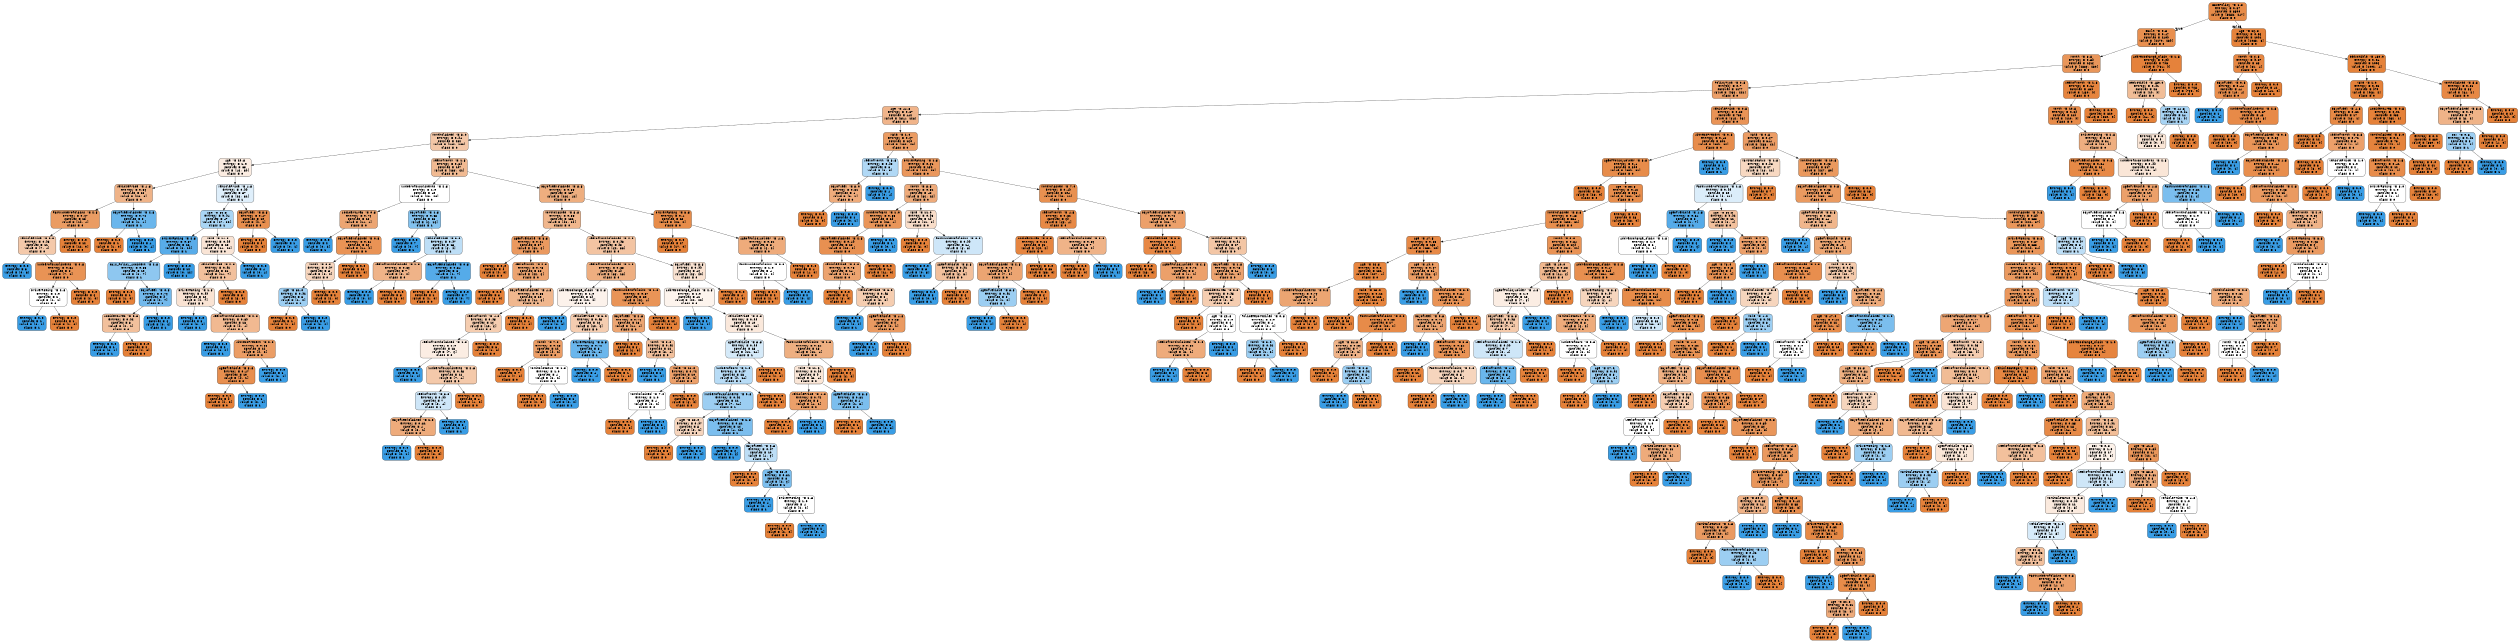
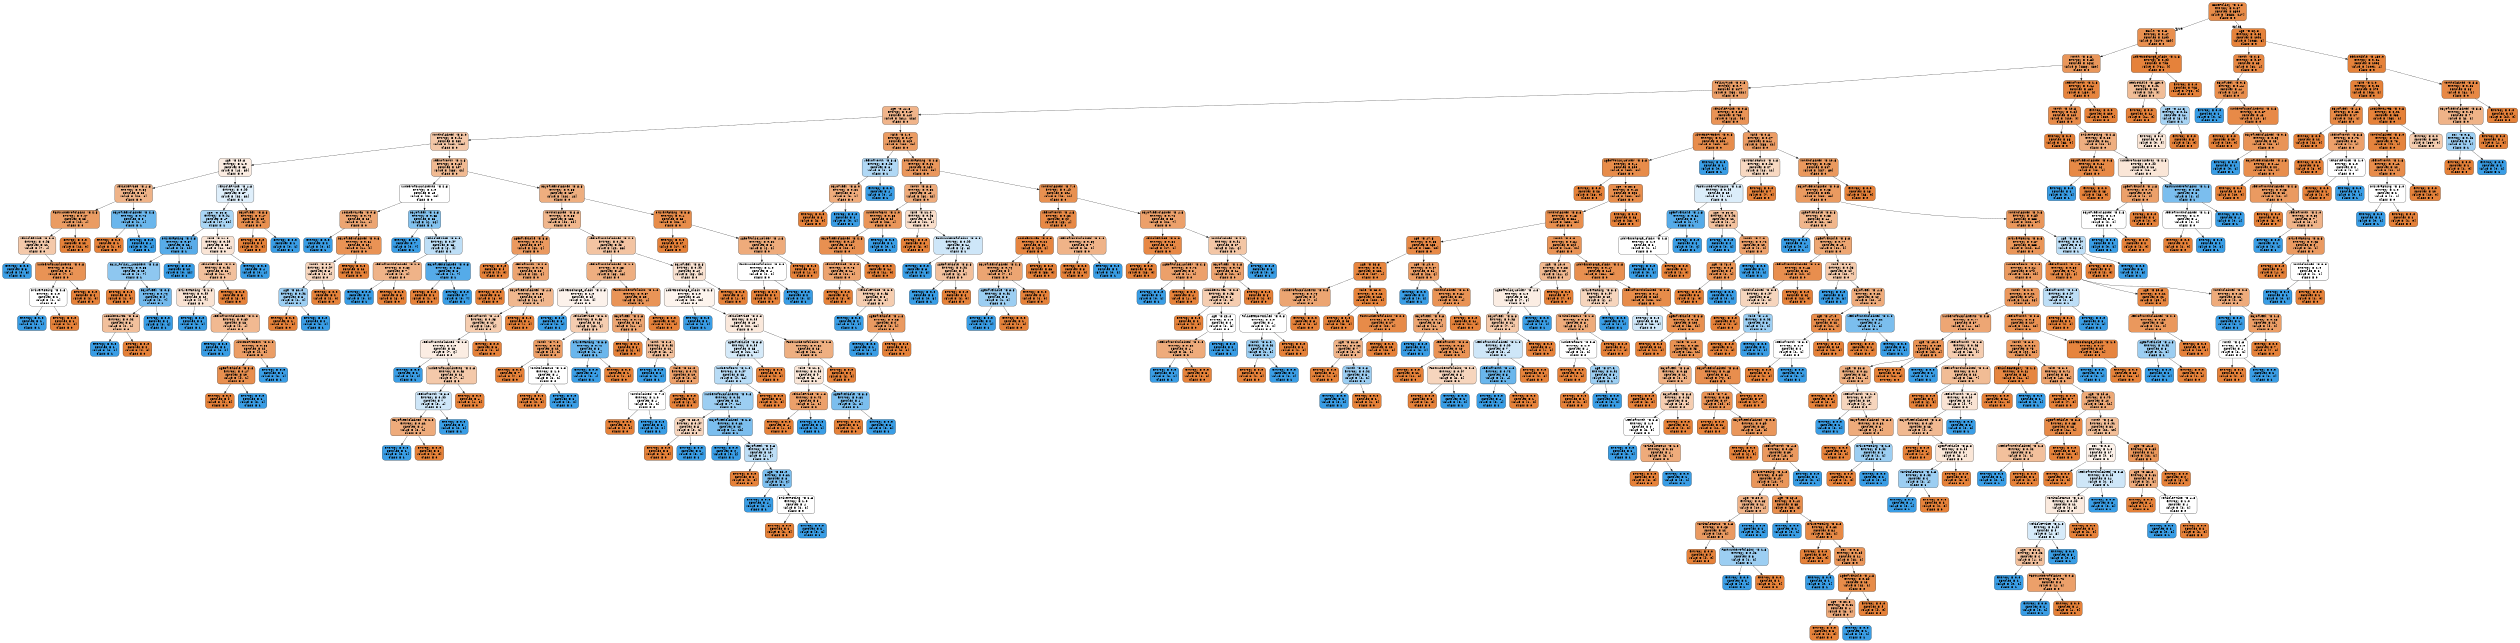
node "entropy = 0.0 samples = 41 value = [41, 0] class = 0": removed
node "entropy = 0.0 samples = 85 value = [85, 0] class = 0": added
node "entropy = 0.0 samples = 880 value = [880, 0] class = 0": fillcolor #e58139 -> #f5cdb0
node "entropy = 0.0 samples = 61 value = [61, 0] class = 0": removed
node "entropy = 0.0 samples = 49 value = [49, 0] class = 0": removed
node "class = 0.0 samples = 24 value = [24, 0] class = 0": label "class = 0.0 samples = 24 value = [24, 0] class = 0" -> "entropy = 0.0 samples = 24 value = [24, 0] class = 0"
